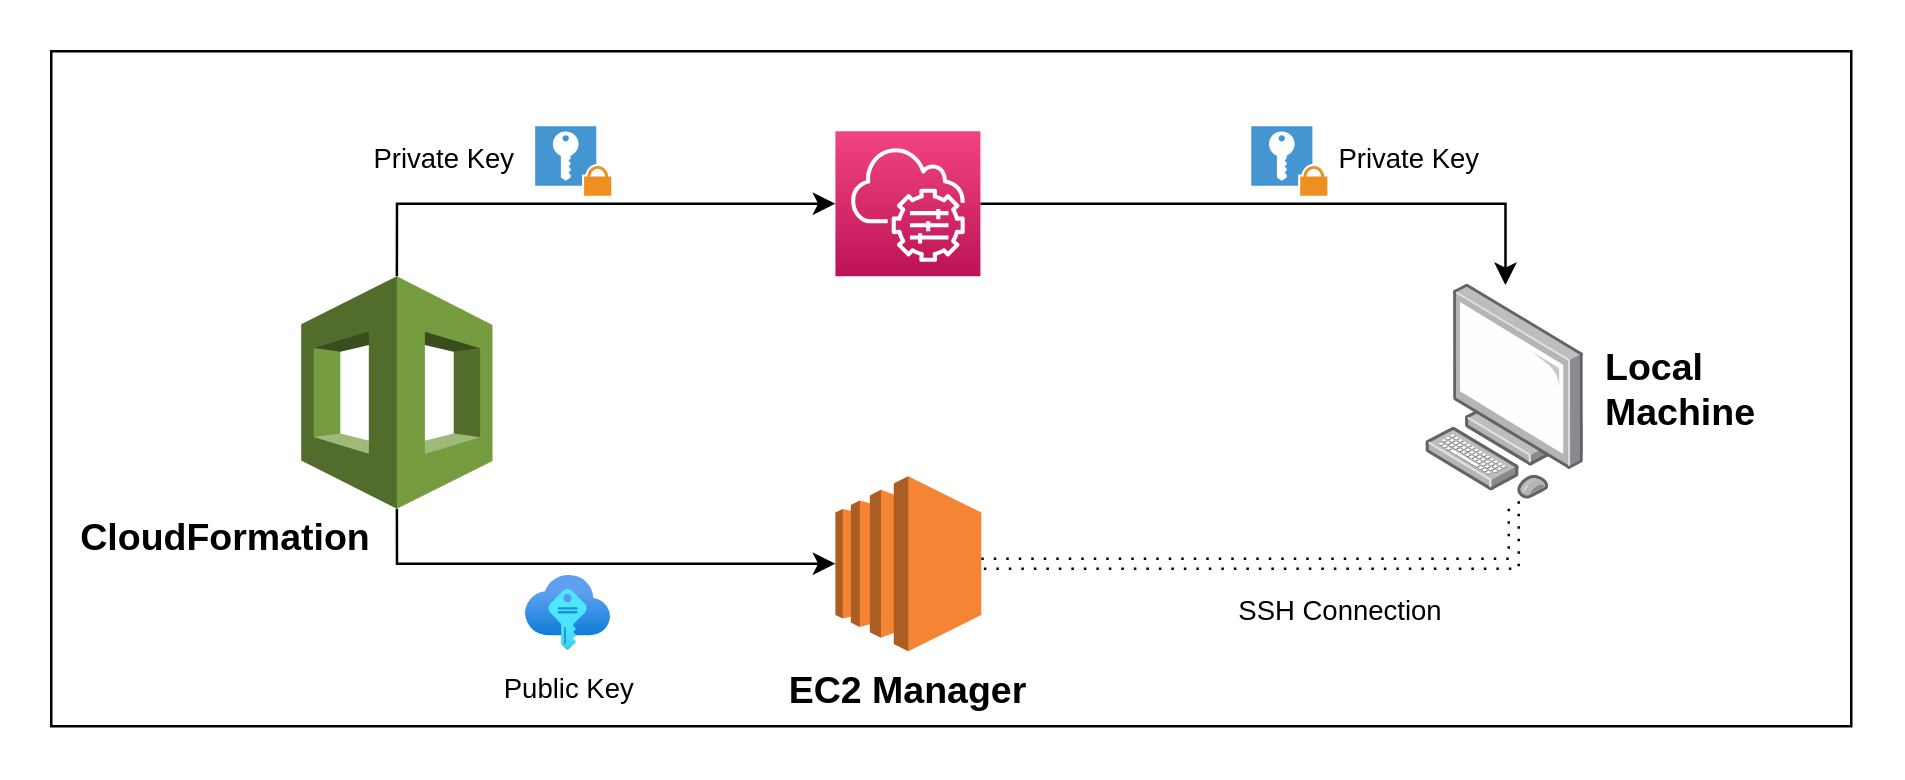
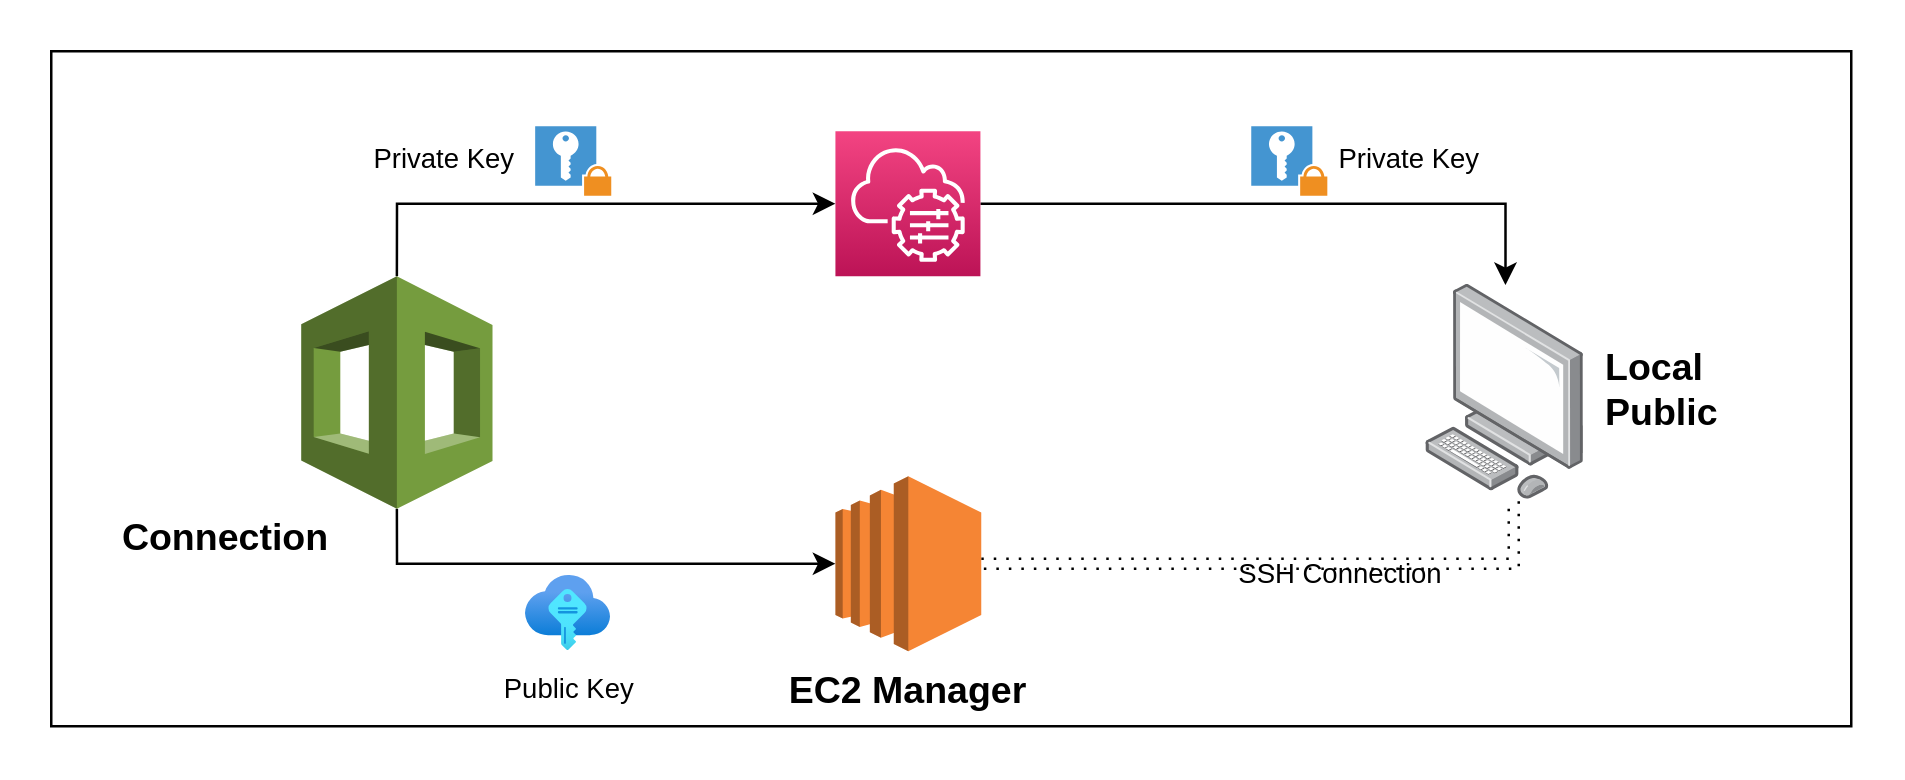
node "Local Machine": label "Local Machine" -> "Local Public"
node "CloudFormation": label "CloudFormation" -> "Connection"
node "SSH Connection": moved (1341, 612) -> (1341, 575)
